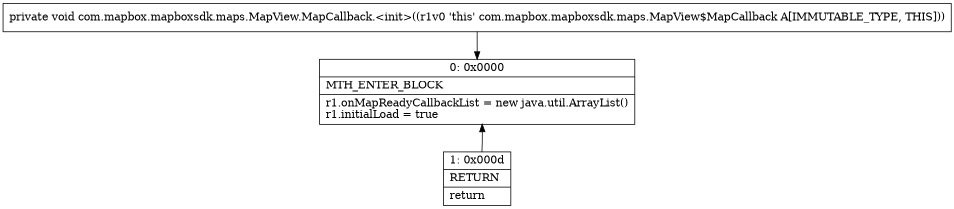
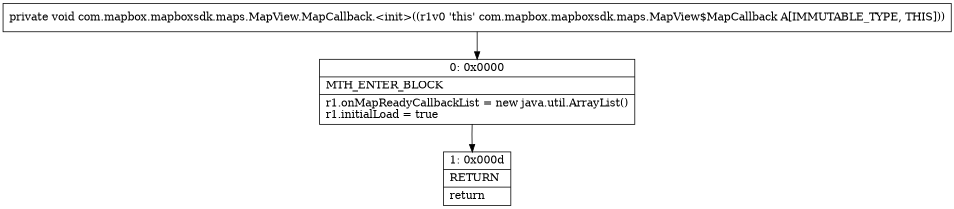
edge "1: 0x000d" -> "0: 0x0000": reversed
